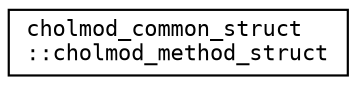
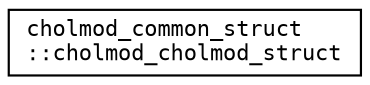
node "cholmod_common_struct ::cholmod_method_struct": label "cholmod_common_struct ::cholmod_method_struct" -> "cholmod_common_struct ::cholmod_cholmod_struct"
